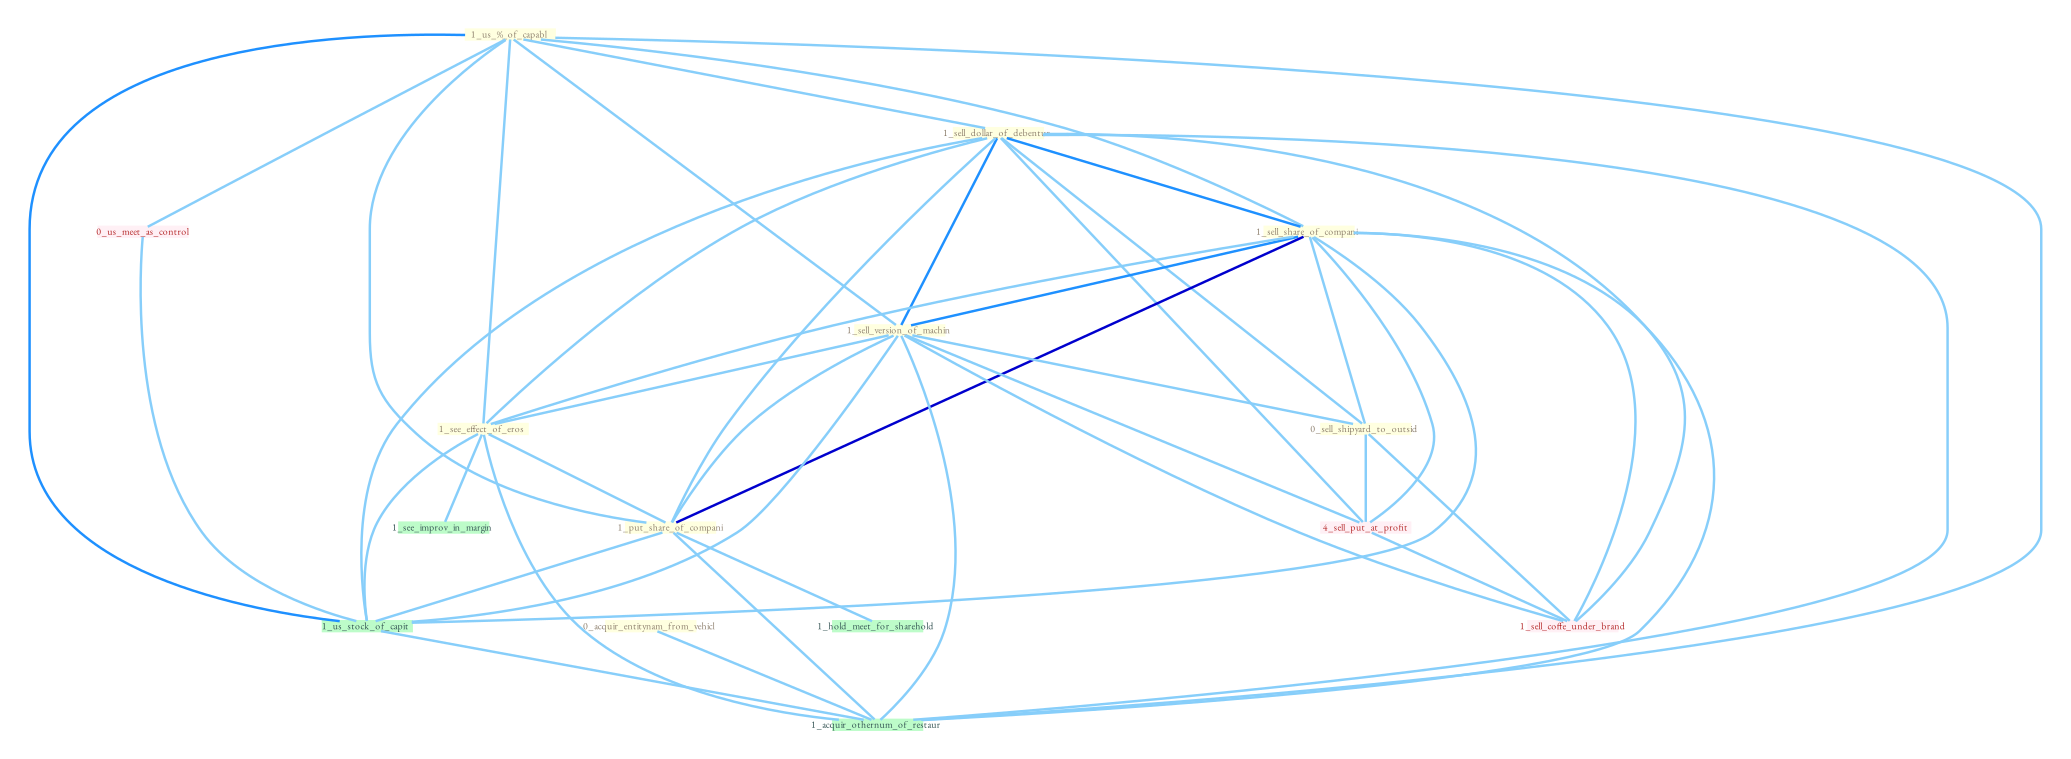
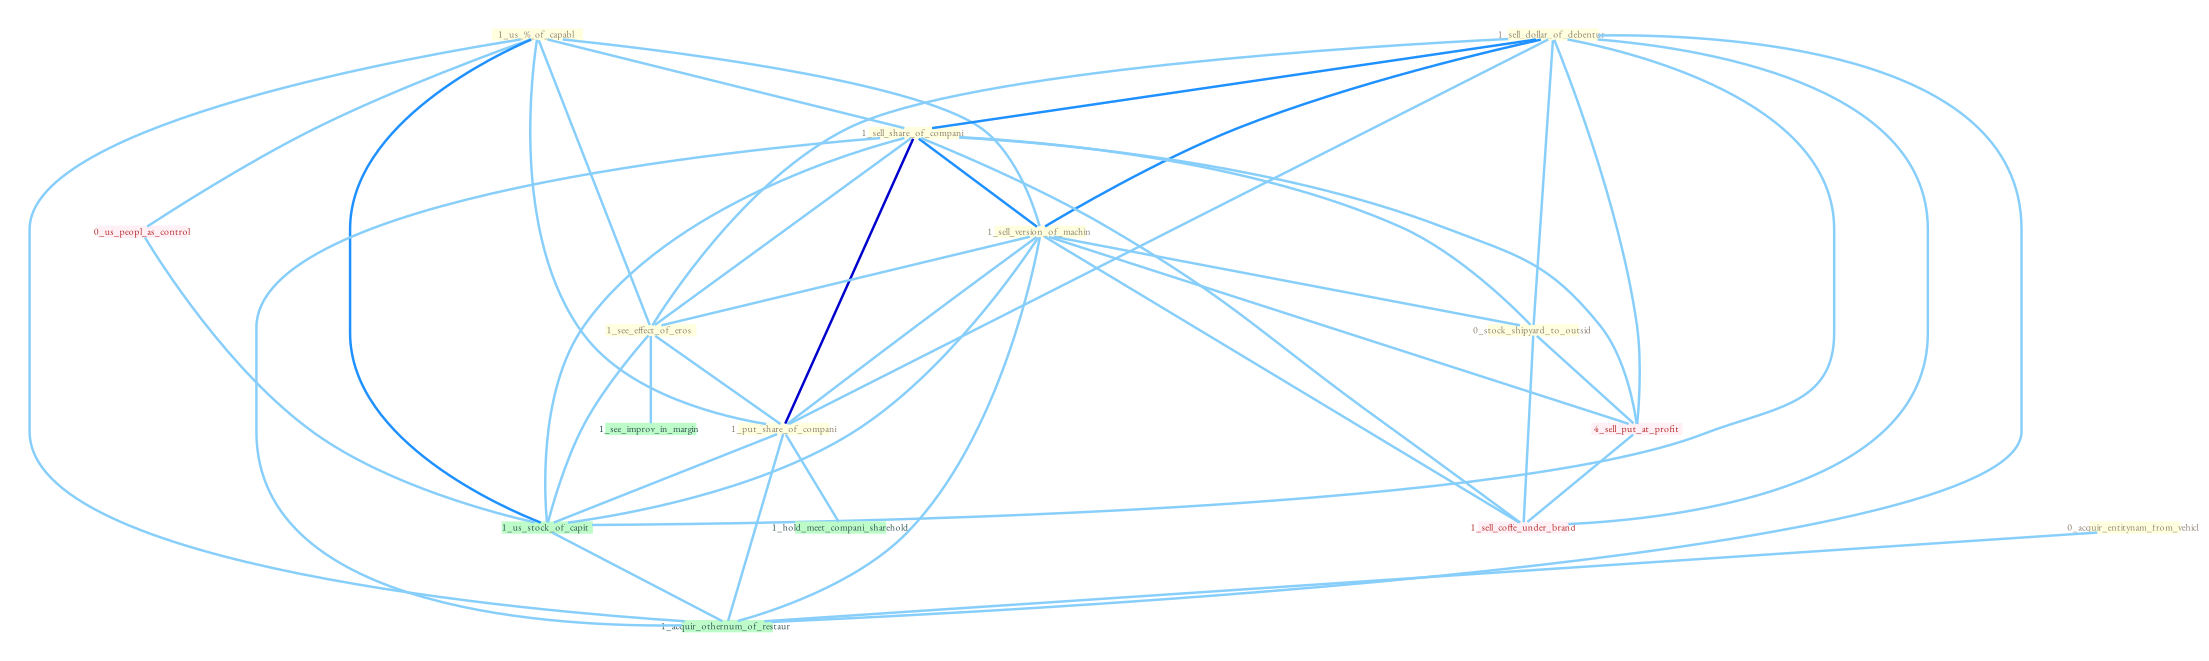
edge "1_us_%_of_capabl" -- "1_sell_dollar_of_debentur": removed
node "0_us_meet_as_control": label "0_us_meet_as_control" -> "0_us_peopl_as_control"
node "0_sell_shipyard_to_outsid": label "0_sell_shipyard_to_outsid" -> "0_stock_shipyard_to_outsid"
node "1_hold_meet_for_sharehold": label "1_hold_meet_for_sharehold" -> "1_hold_meet_compani_sharehold"
edge "1_see_effect_of_eros" -- "1_acquir_othernum_of_restaur": removed
